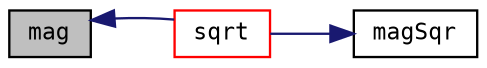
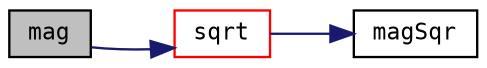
edge "sqrt" -> "mag": reversed
